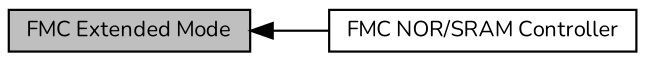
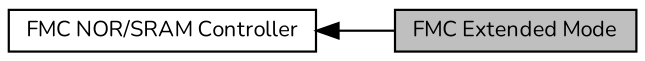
edge "FMC NOR/SRAM Controller" -> "FMC Extended Mode": reversed
